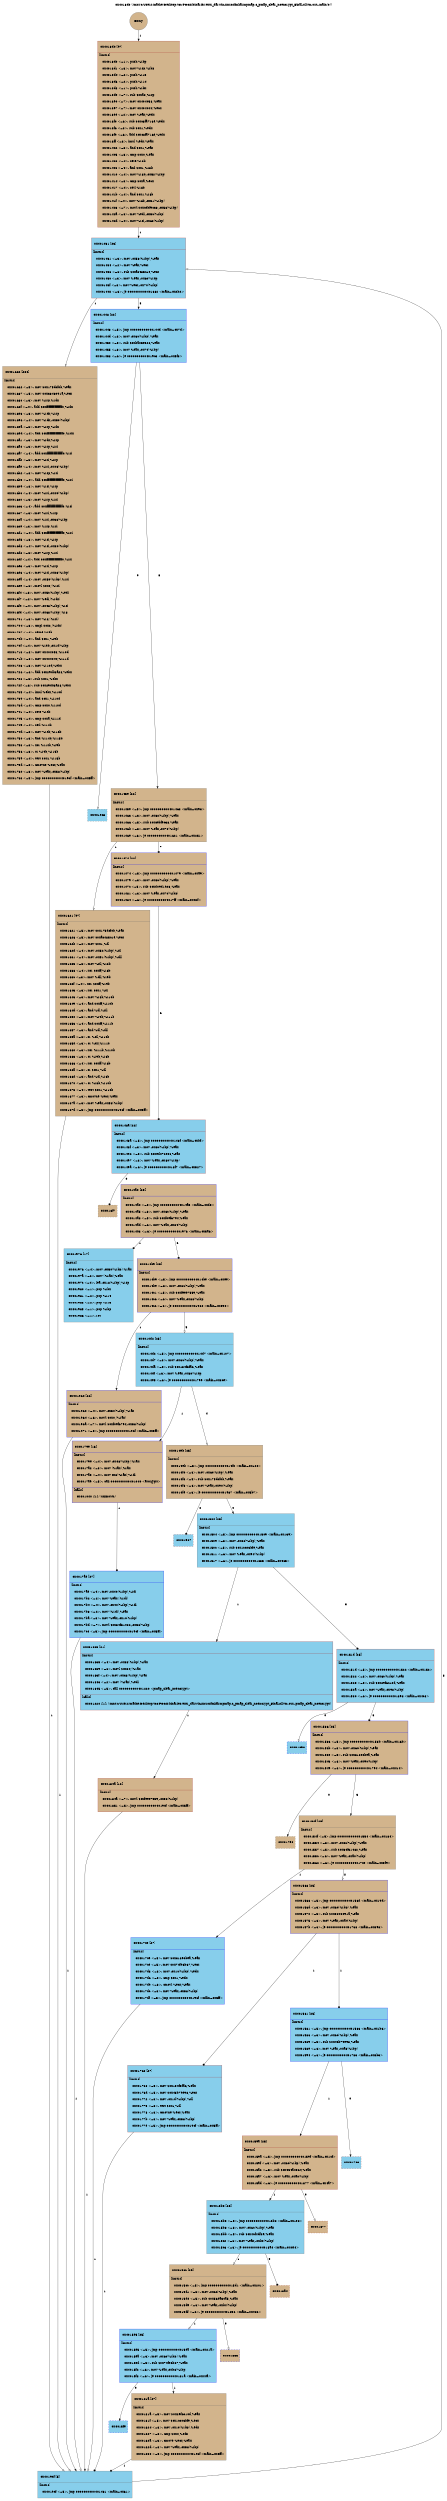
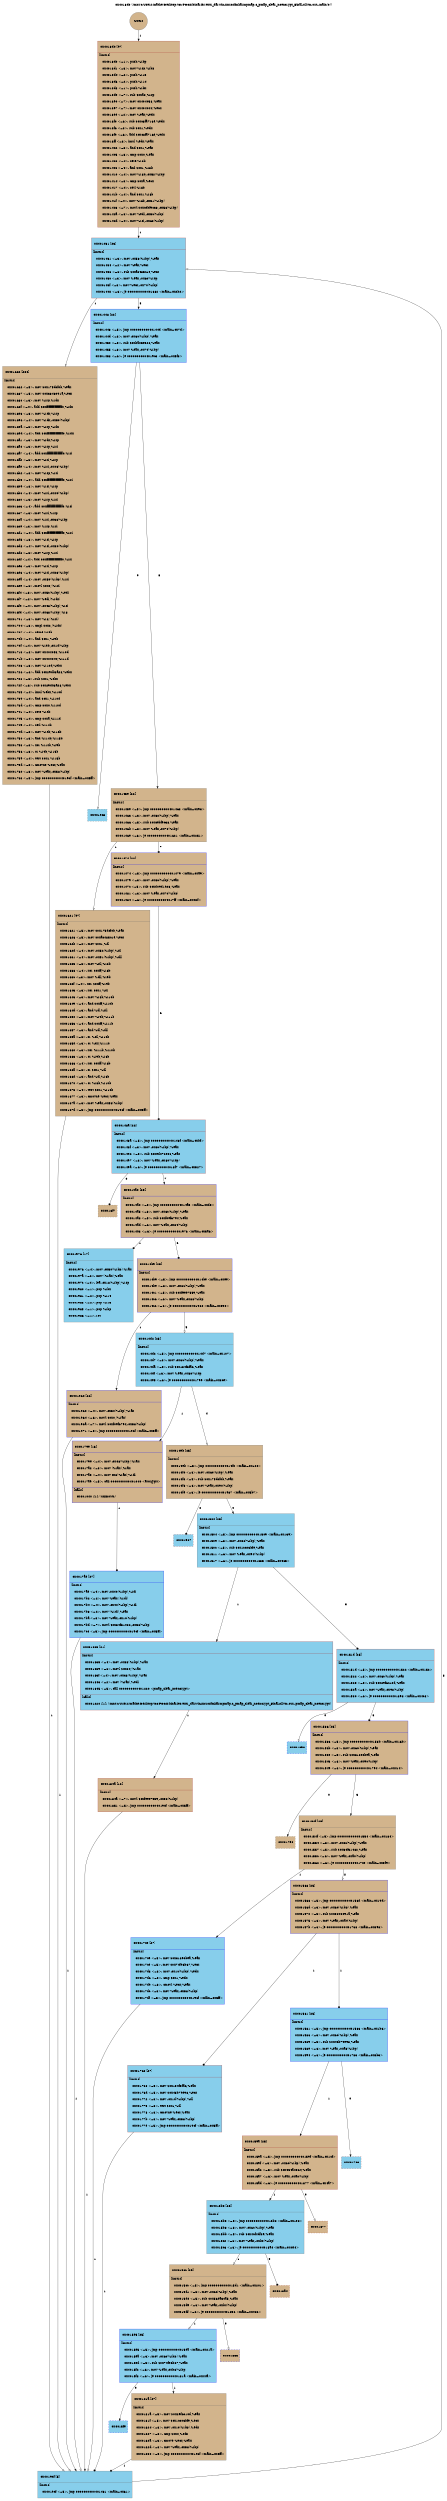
node "Entry": label "Entry" -> "Users"
edge "0x40148a [22]" -> "0x4014a0 [25]": added, label "7"
